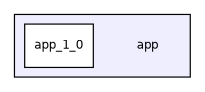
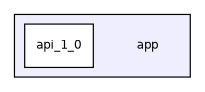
node "app_1_0": label "app_1_0" -> "api_1_0"
